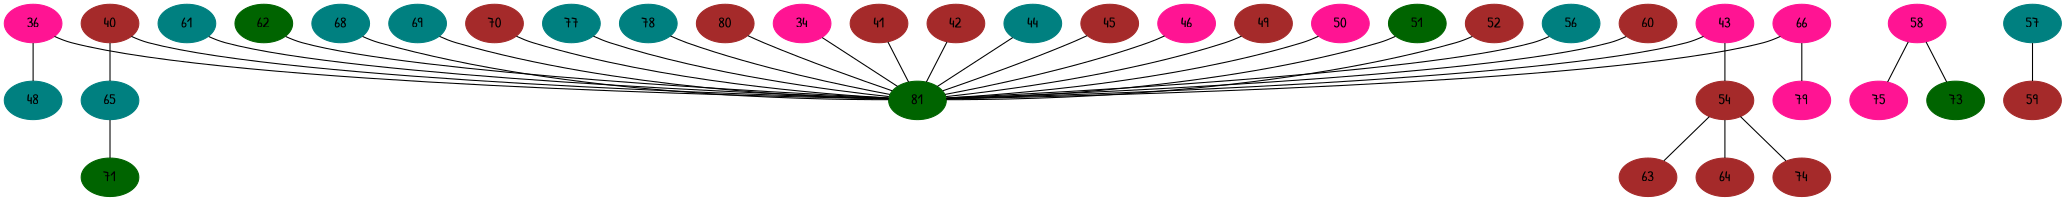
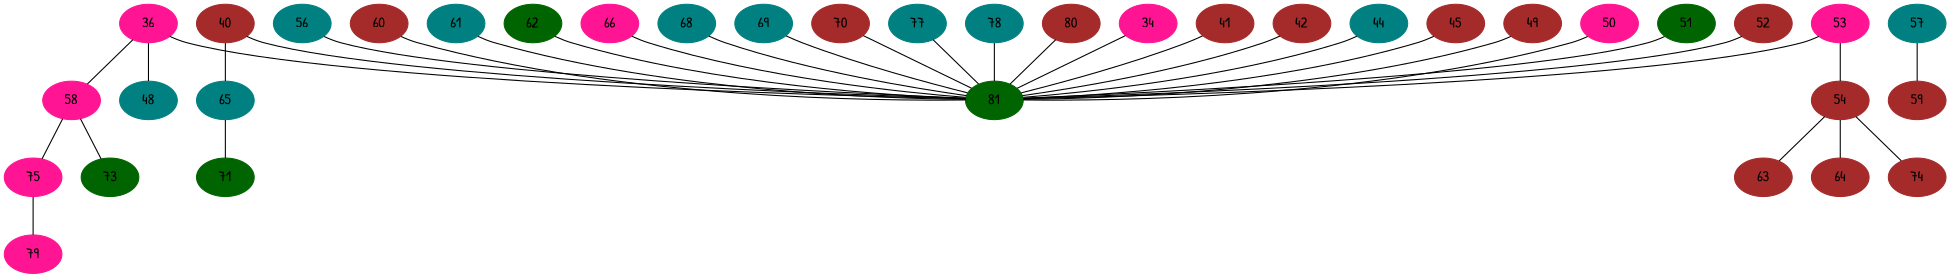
node "46": removed
node "43": label "43" -> "53"
edge "36" -- "58": added
edge "66" -- "79": now "75" -- "79"
